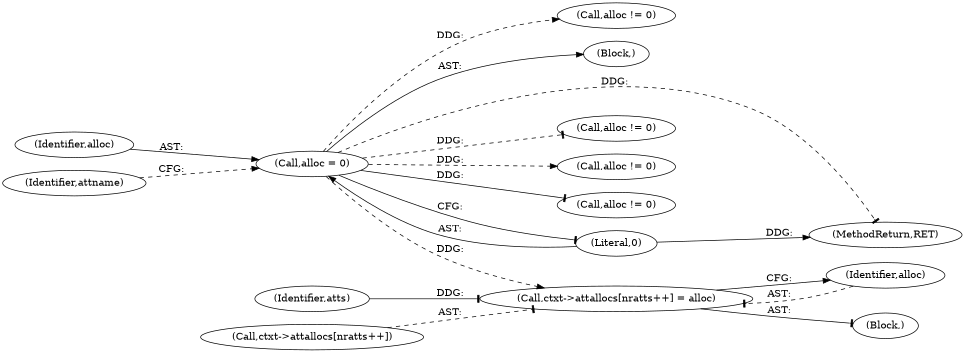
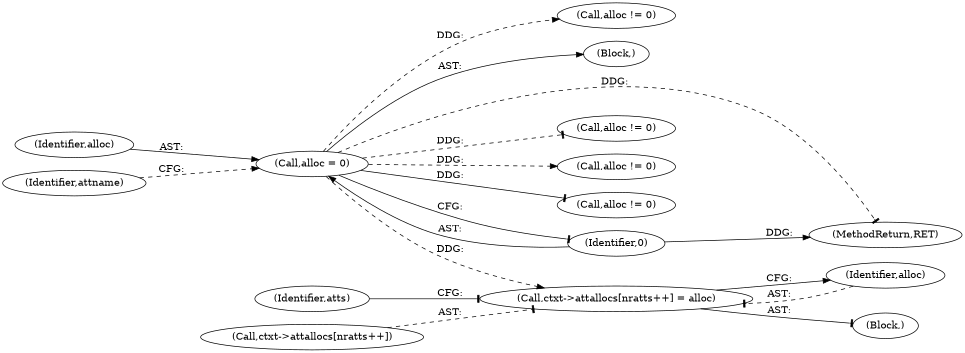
node "(Literal,0)": label "(Literal,0)" -> "(Identifier,0)"
edge "(Identifier,atts)" -> "(Call,ctxt->attallocs[nratts++] = alloc)": label "DDG: " -> "CFG: "
